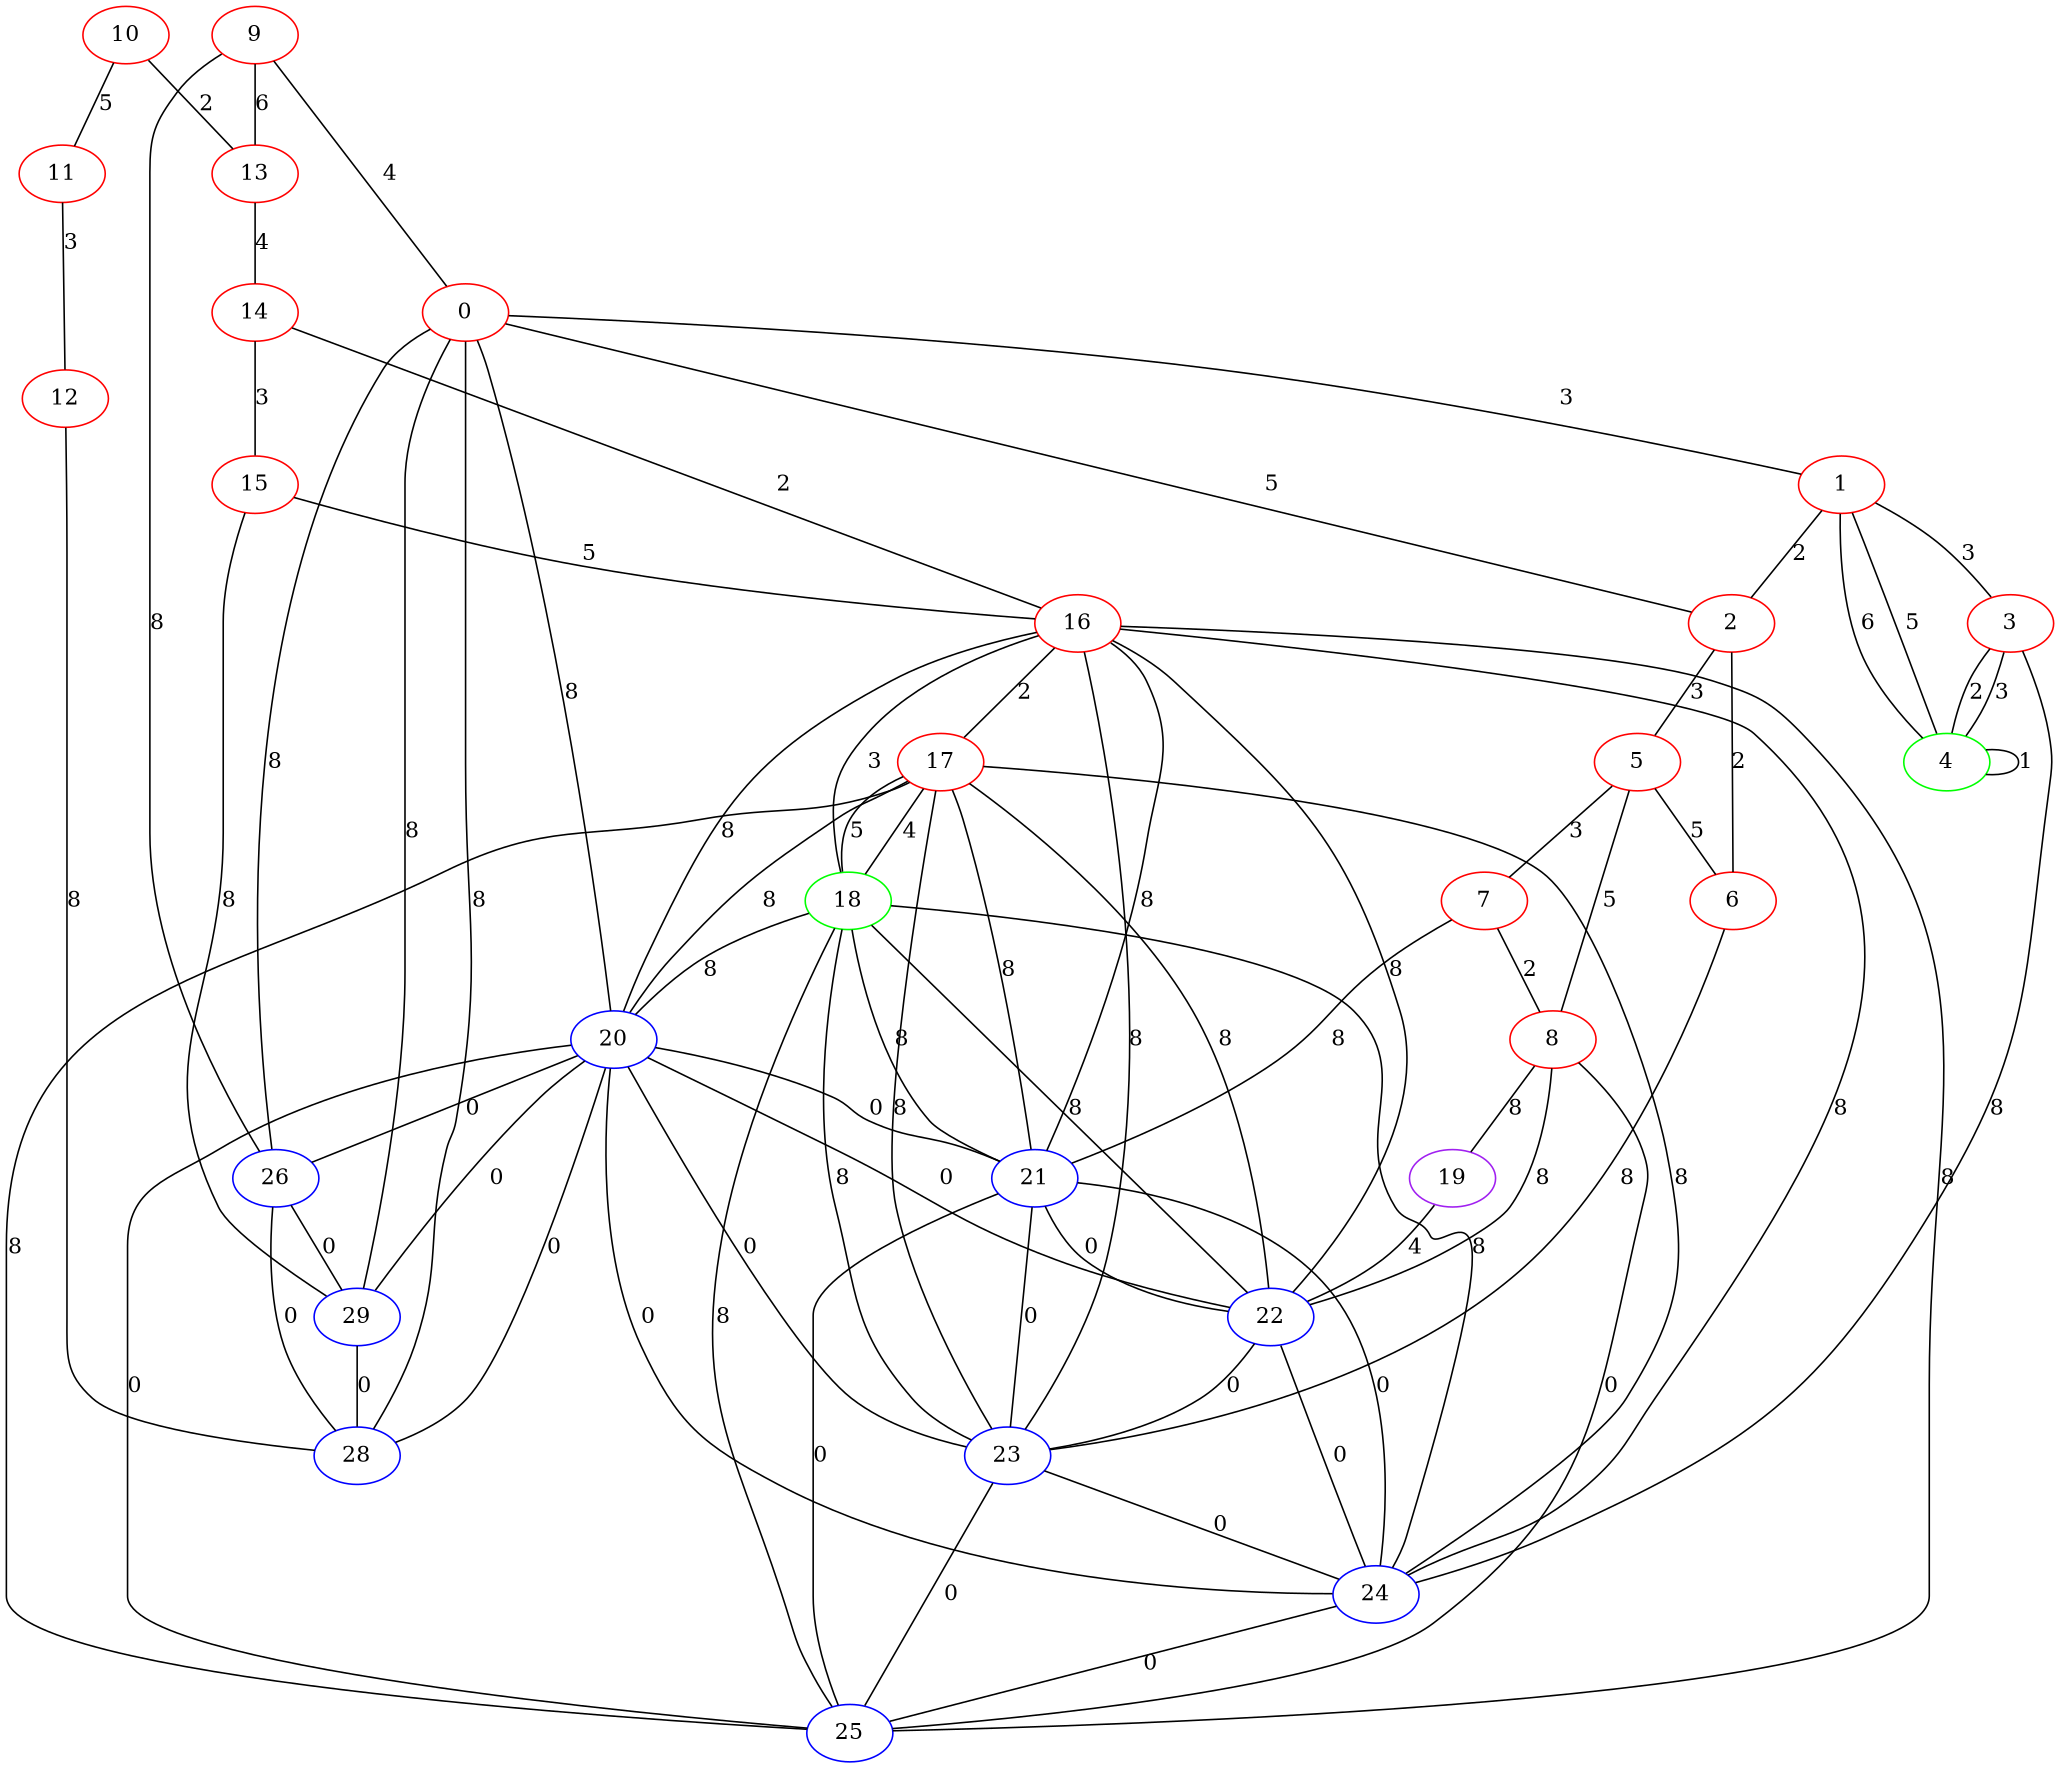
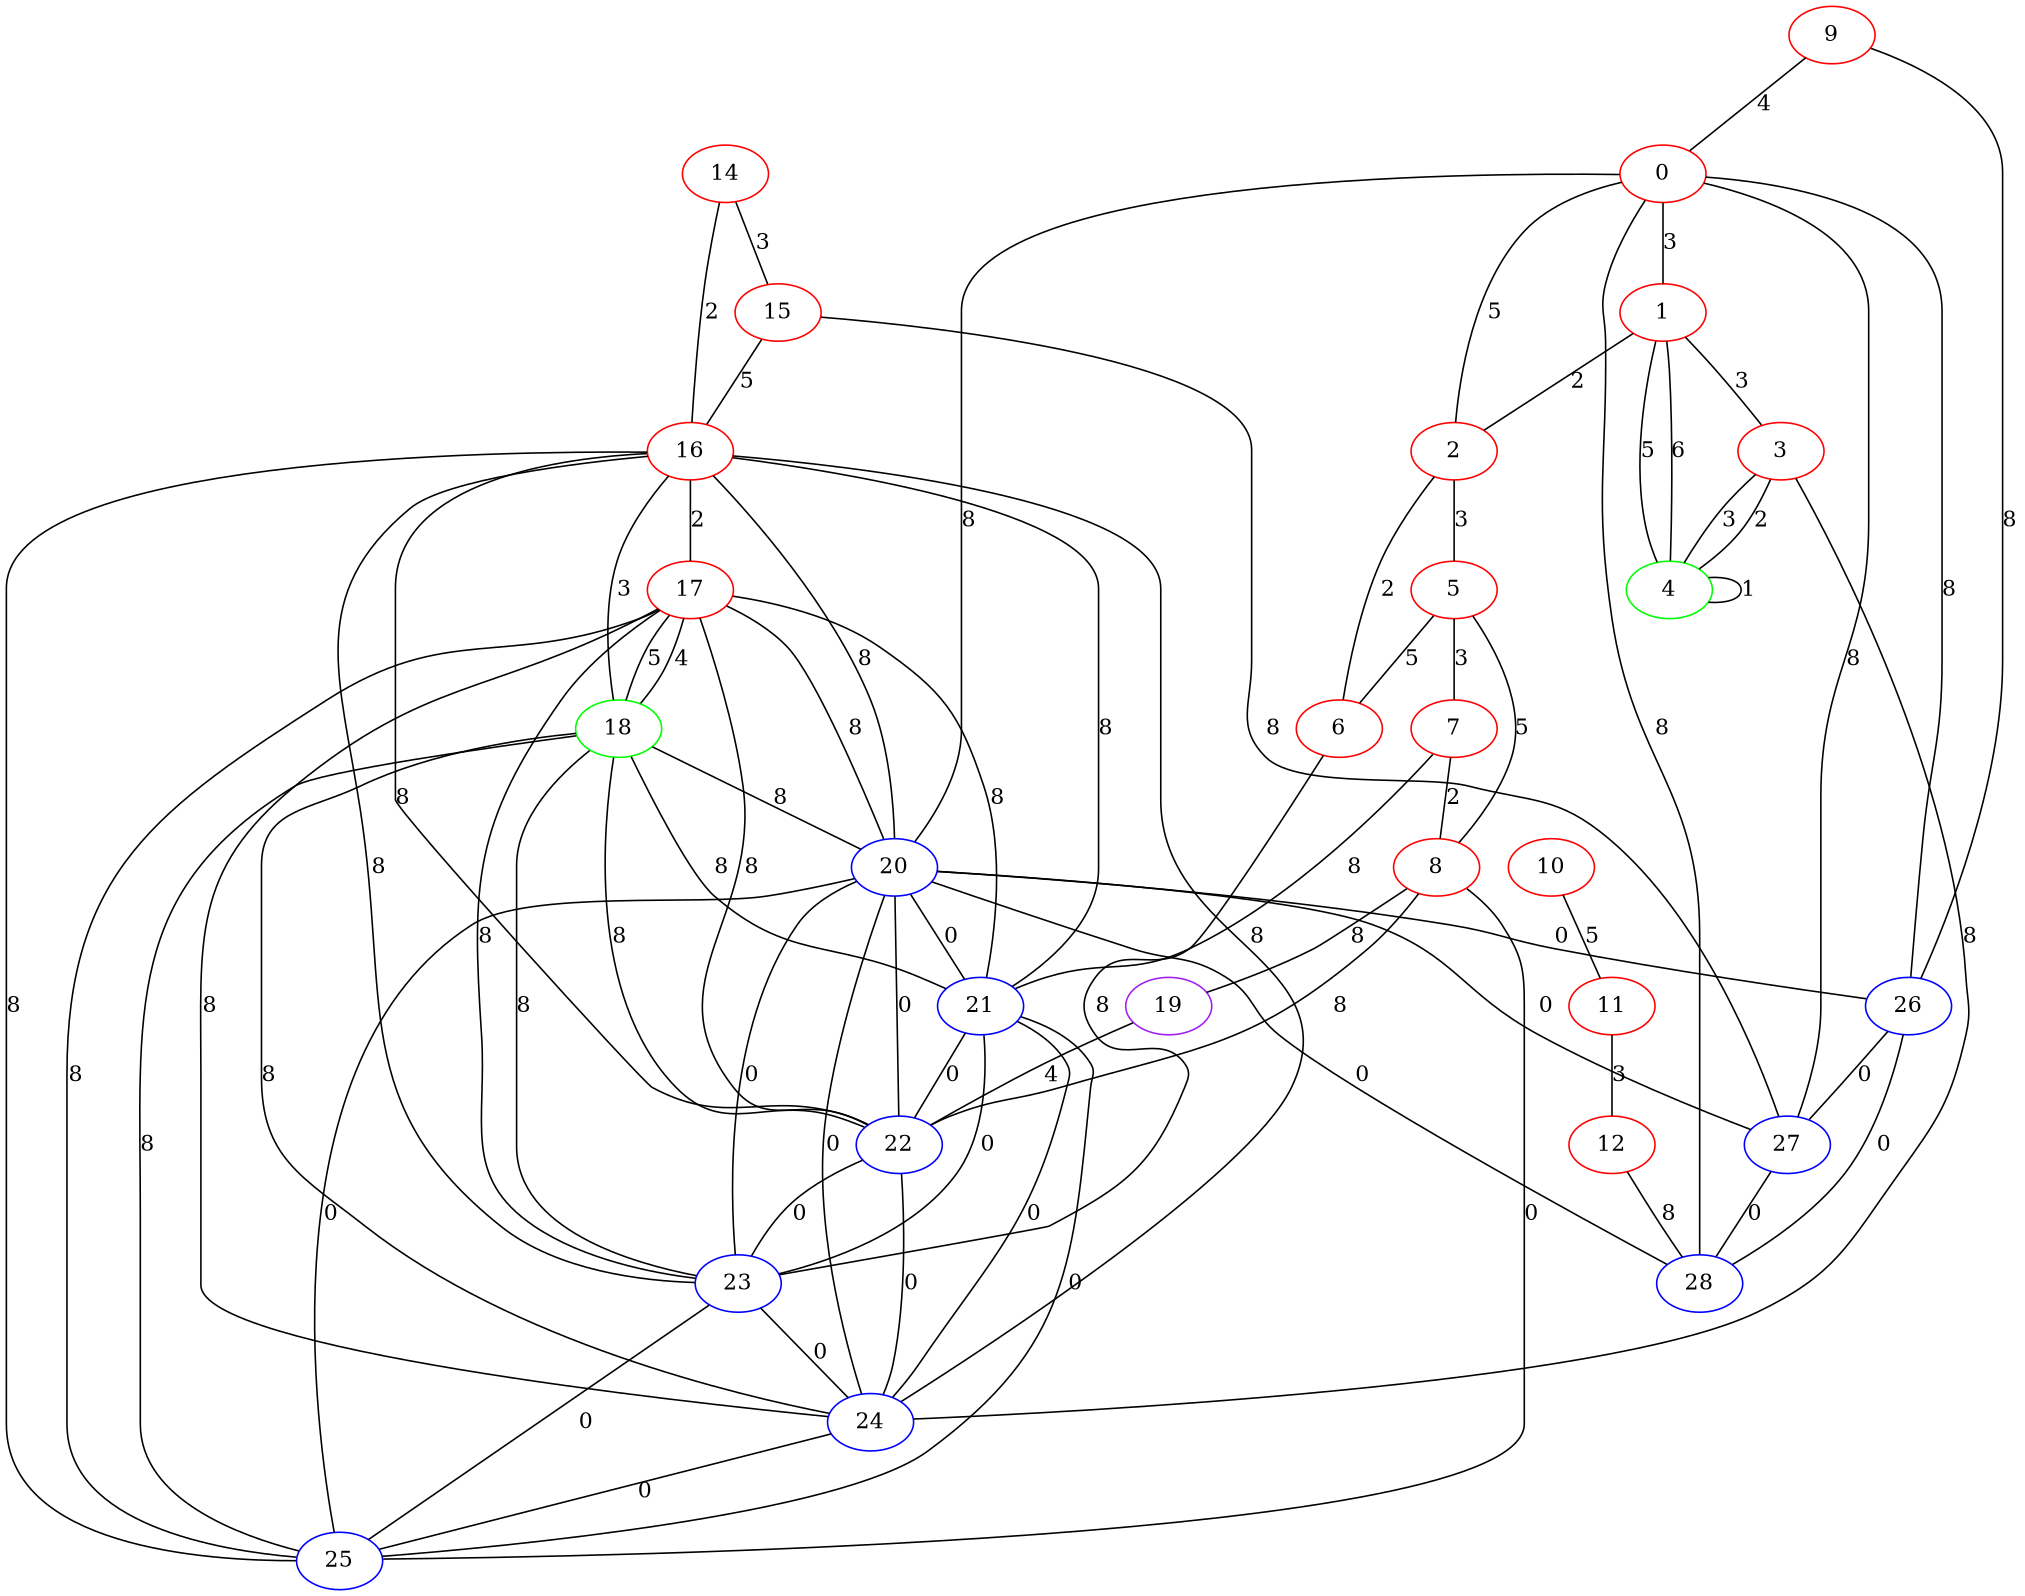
node "13": removed
node "29": label "29" -> "27"
